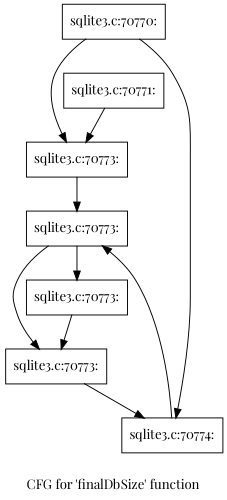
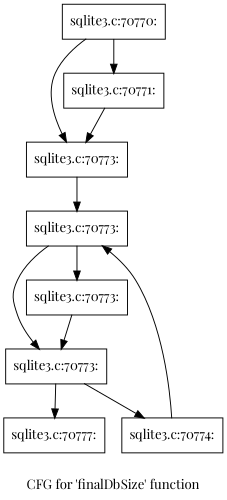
edge "sqlite3.c:70770:" -> "sqlite3.c:70774:": now "sqlite3.c:70770:" -> "sqlite3.c:70771:"
node "sqlite3.c:70777:": added
